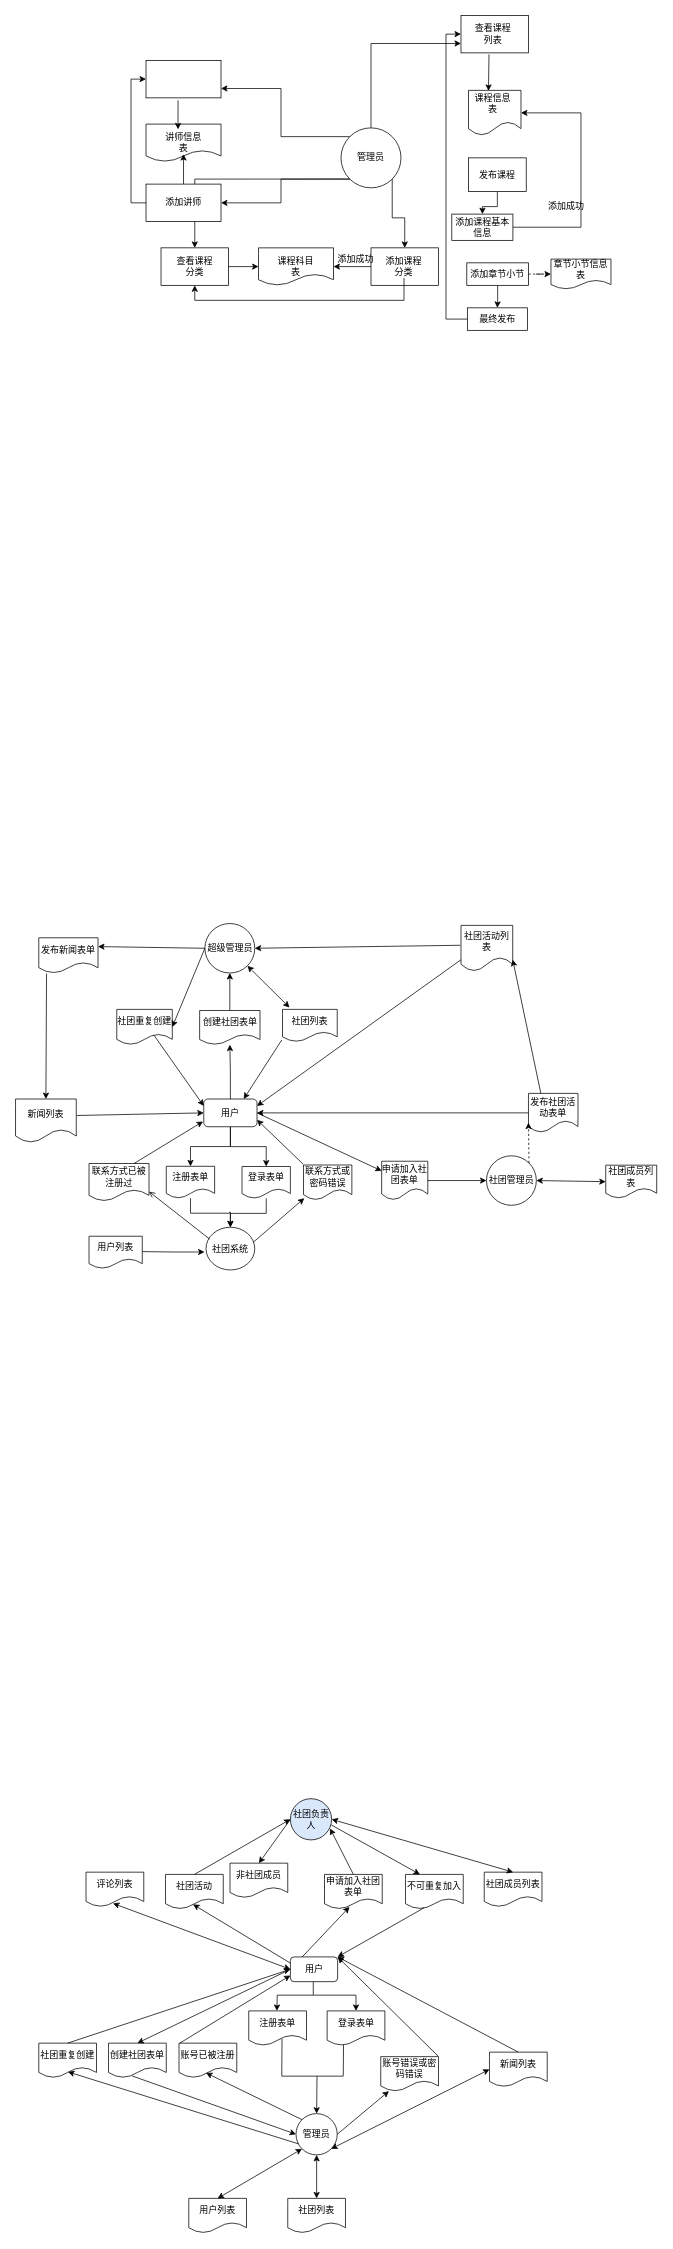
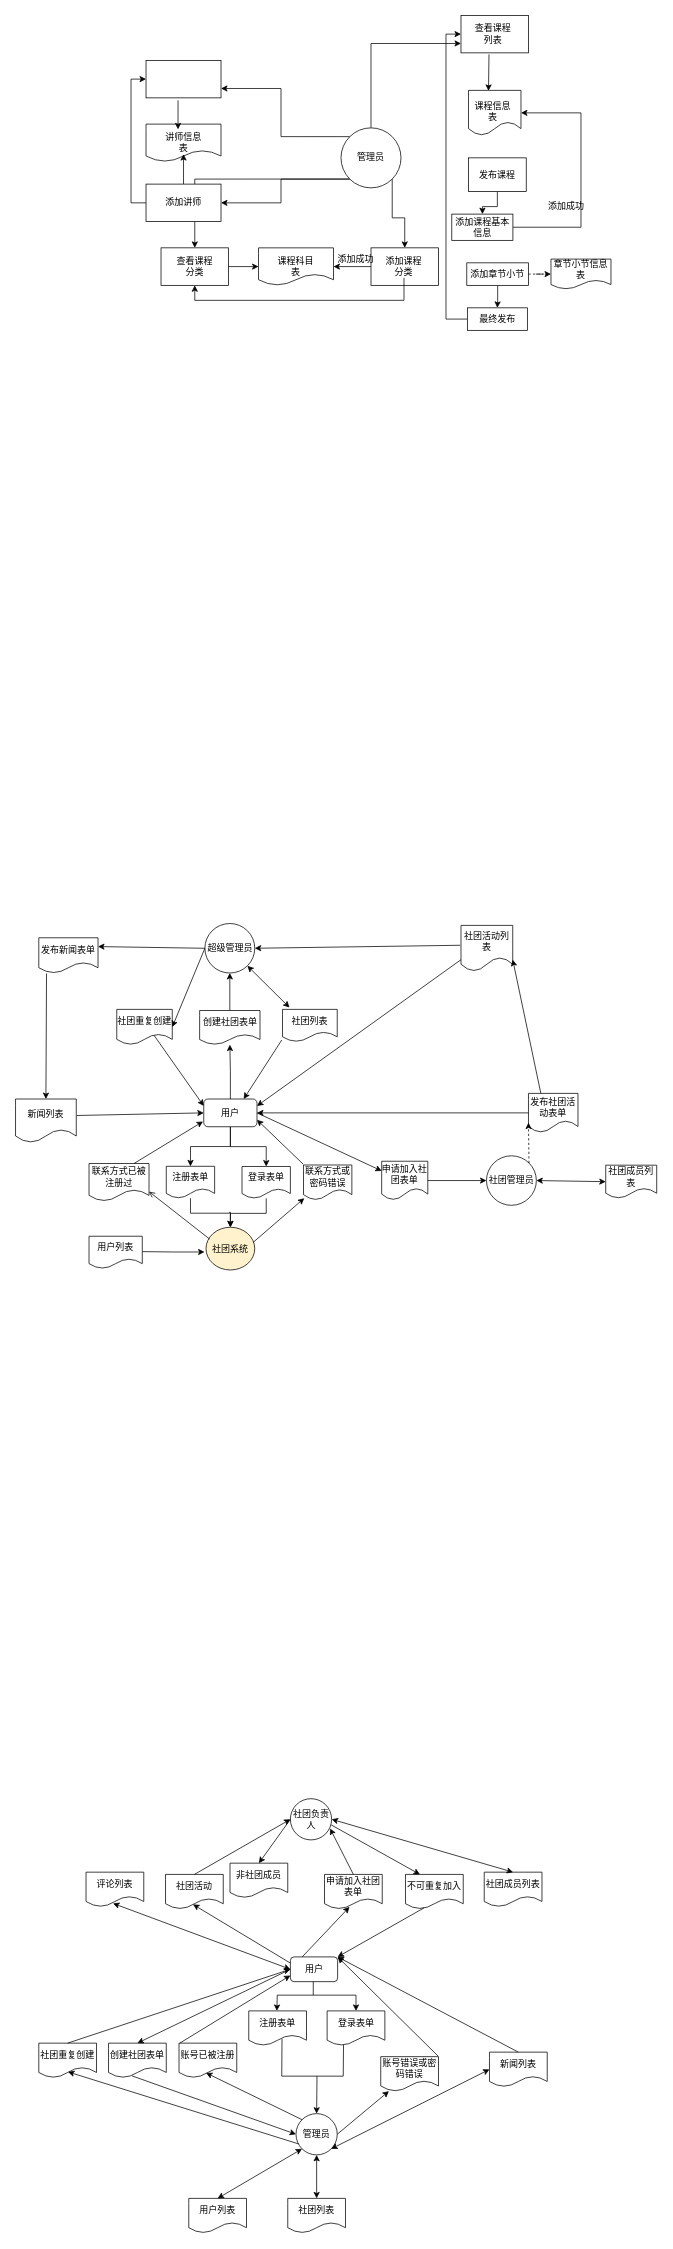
node "课程信息表": moved (493, 104) -> (493, 111)
node "社团系统": fillcolor #ffffff -> #fff2cc
node "社团负责人": fillcolor #dae8fc -> #ffffff
